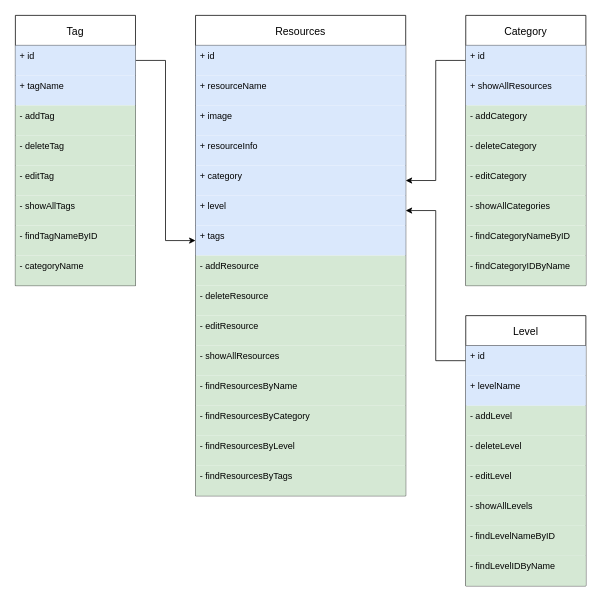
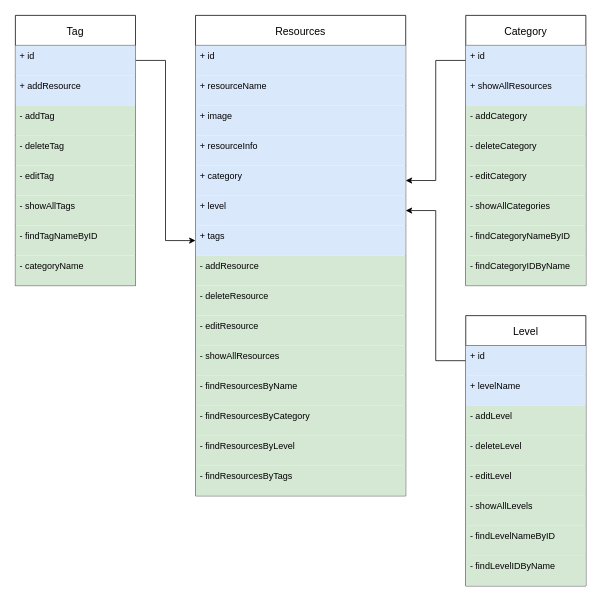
node "+ tagName": label "+ tagName" -> "+ addResource"
